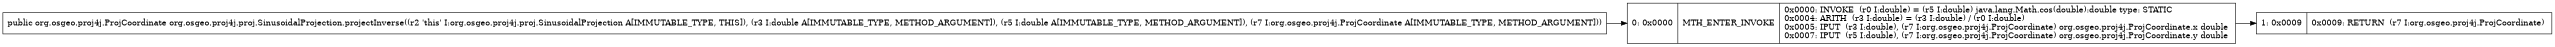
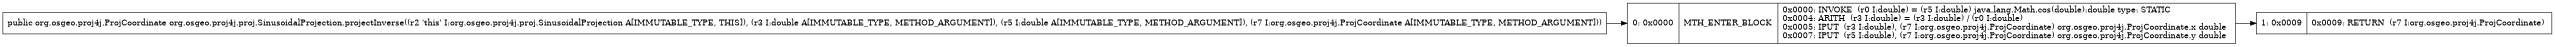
node "0: 0x0000": text "MTH_ENTER_INVOKE" -> "MTH_ENTER_BLOCK"
